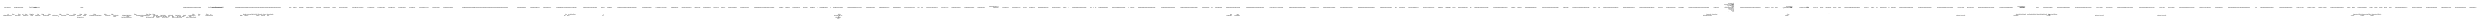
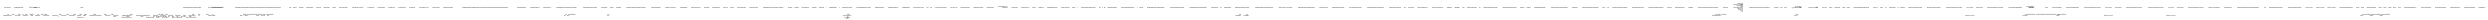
node "var context = this.contextFactory.Create(request)": added
